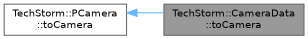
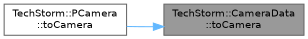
edge "TechStorm::CameraData ::toCamera" -> "TechStorm::PCamera ::toCamera": reversed
